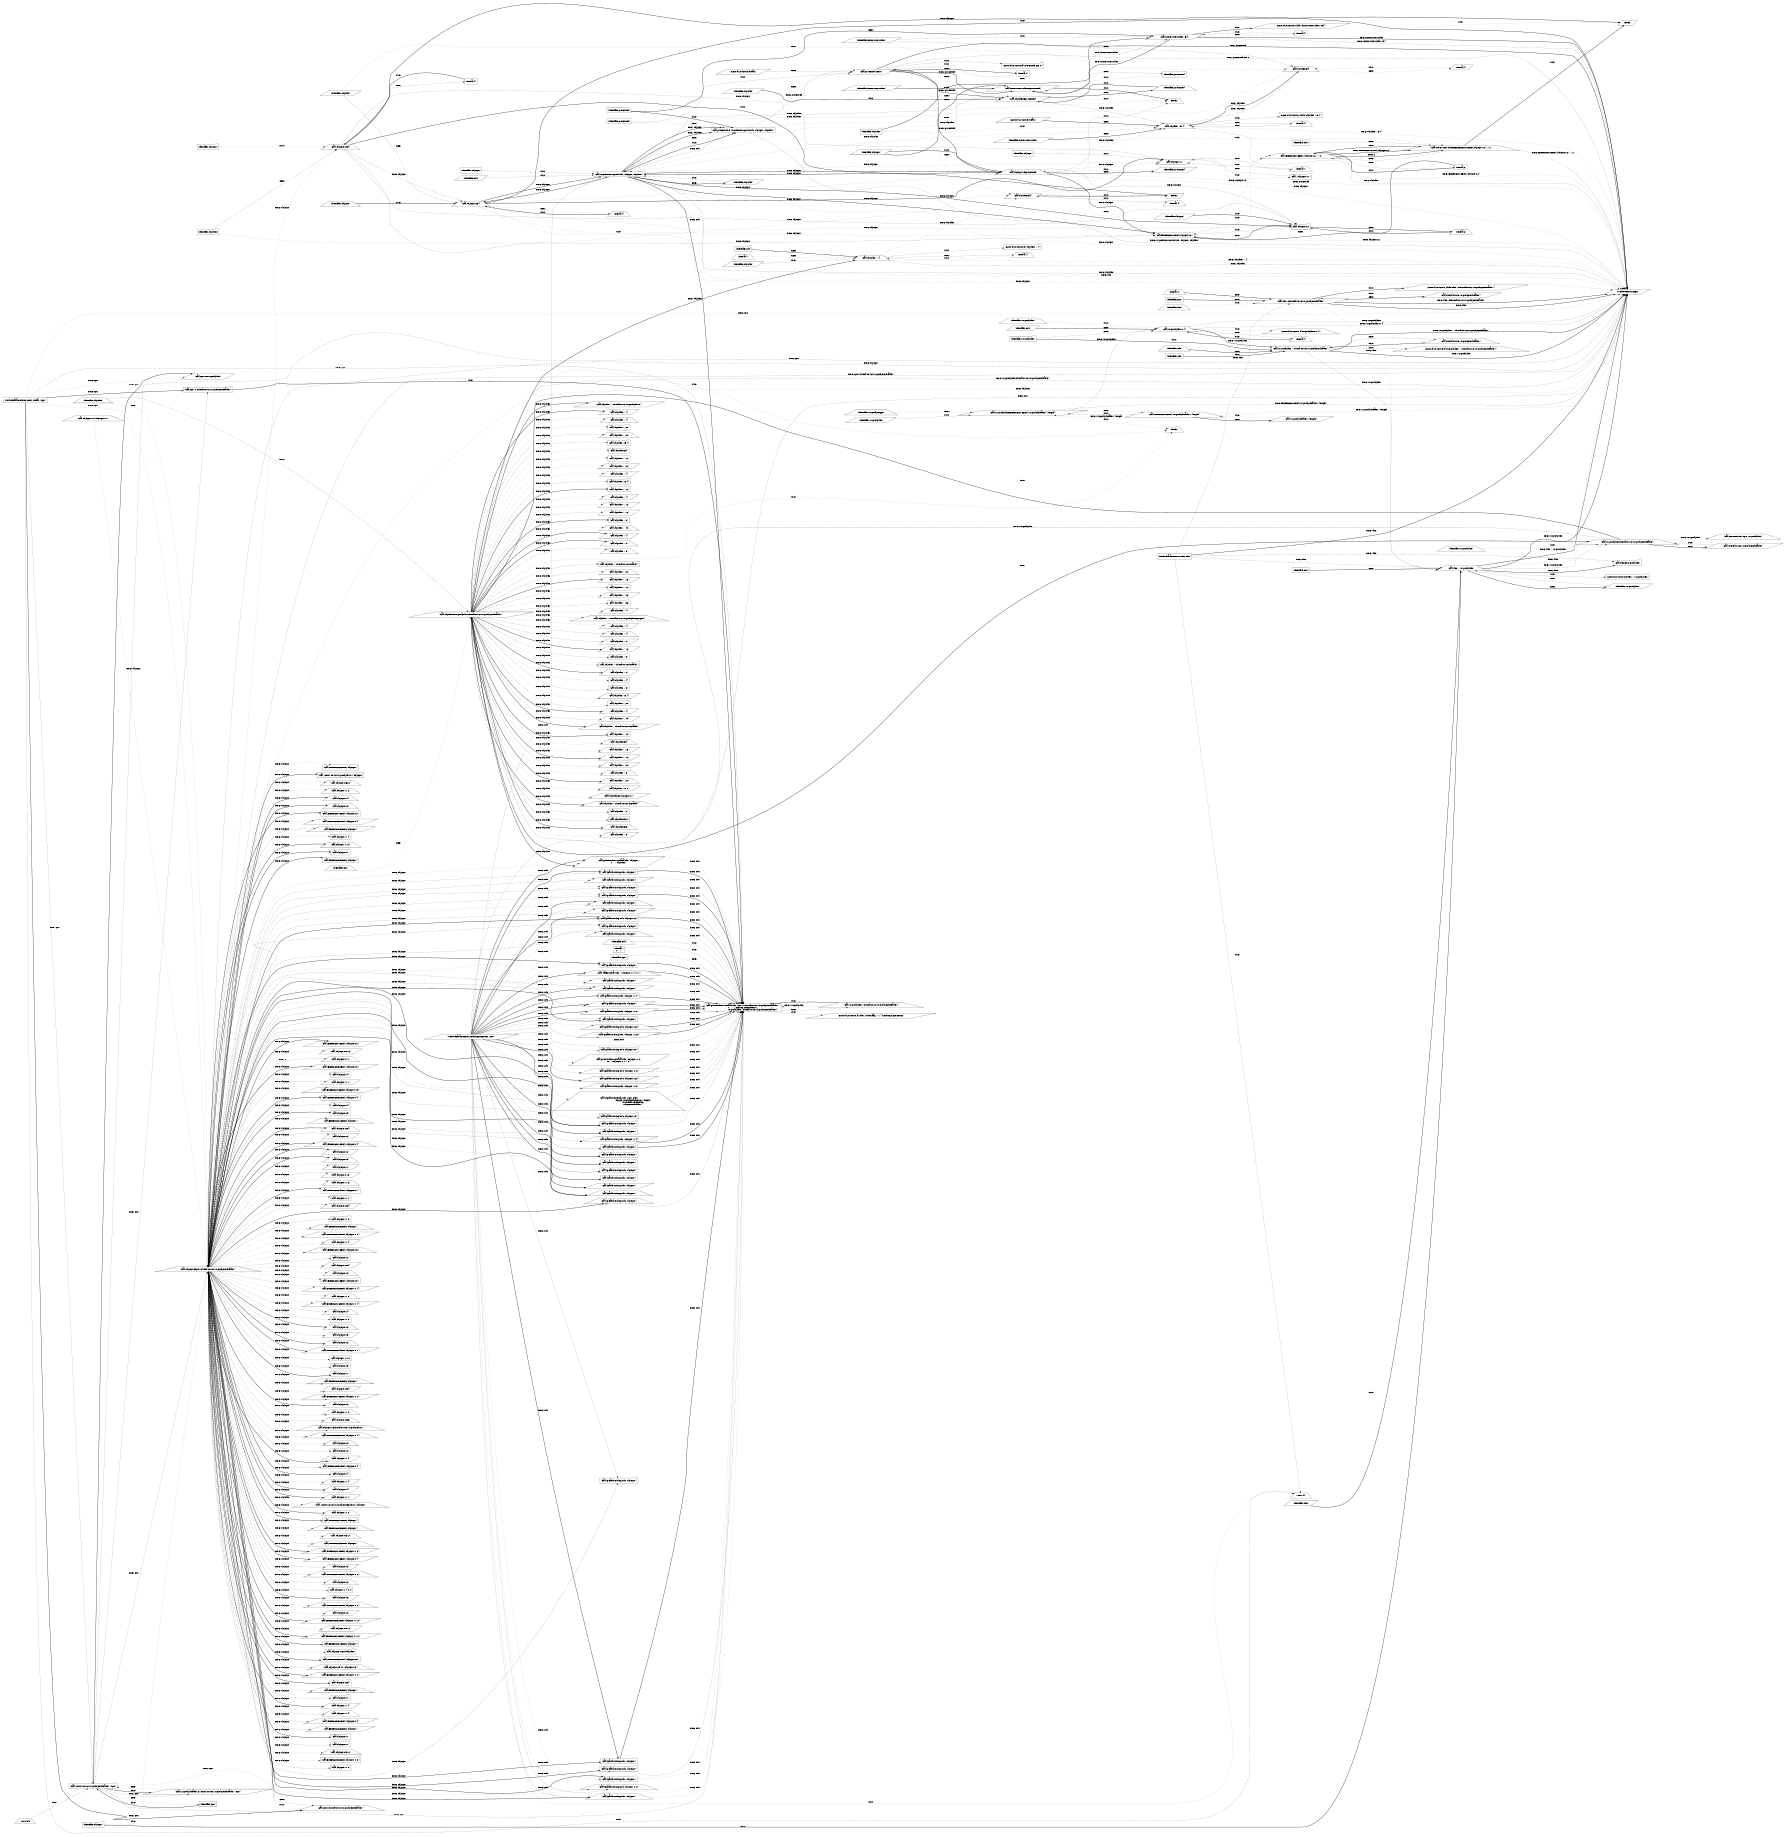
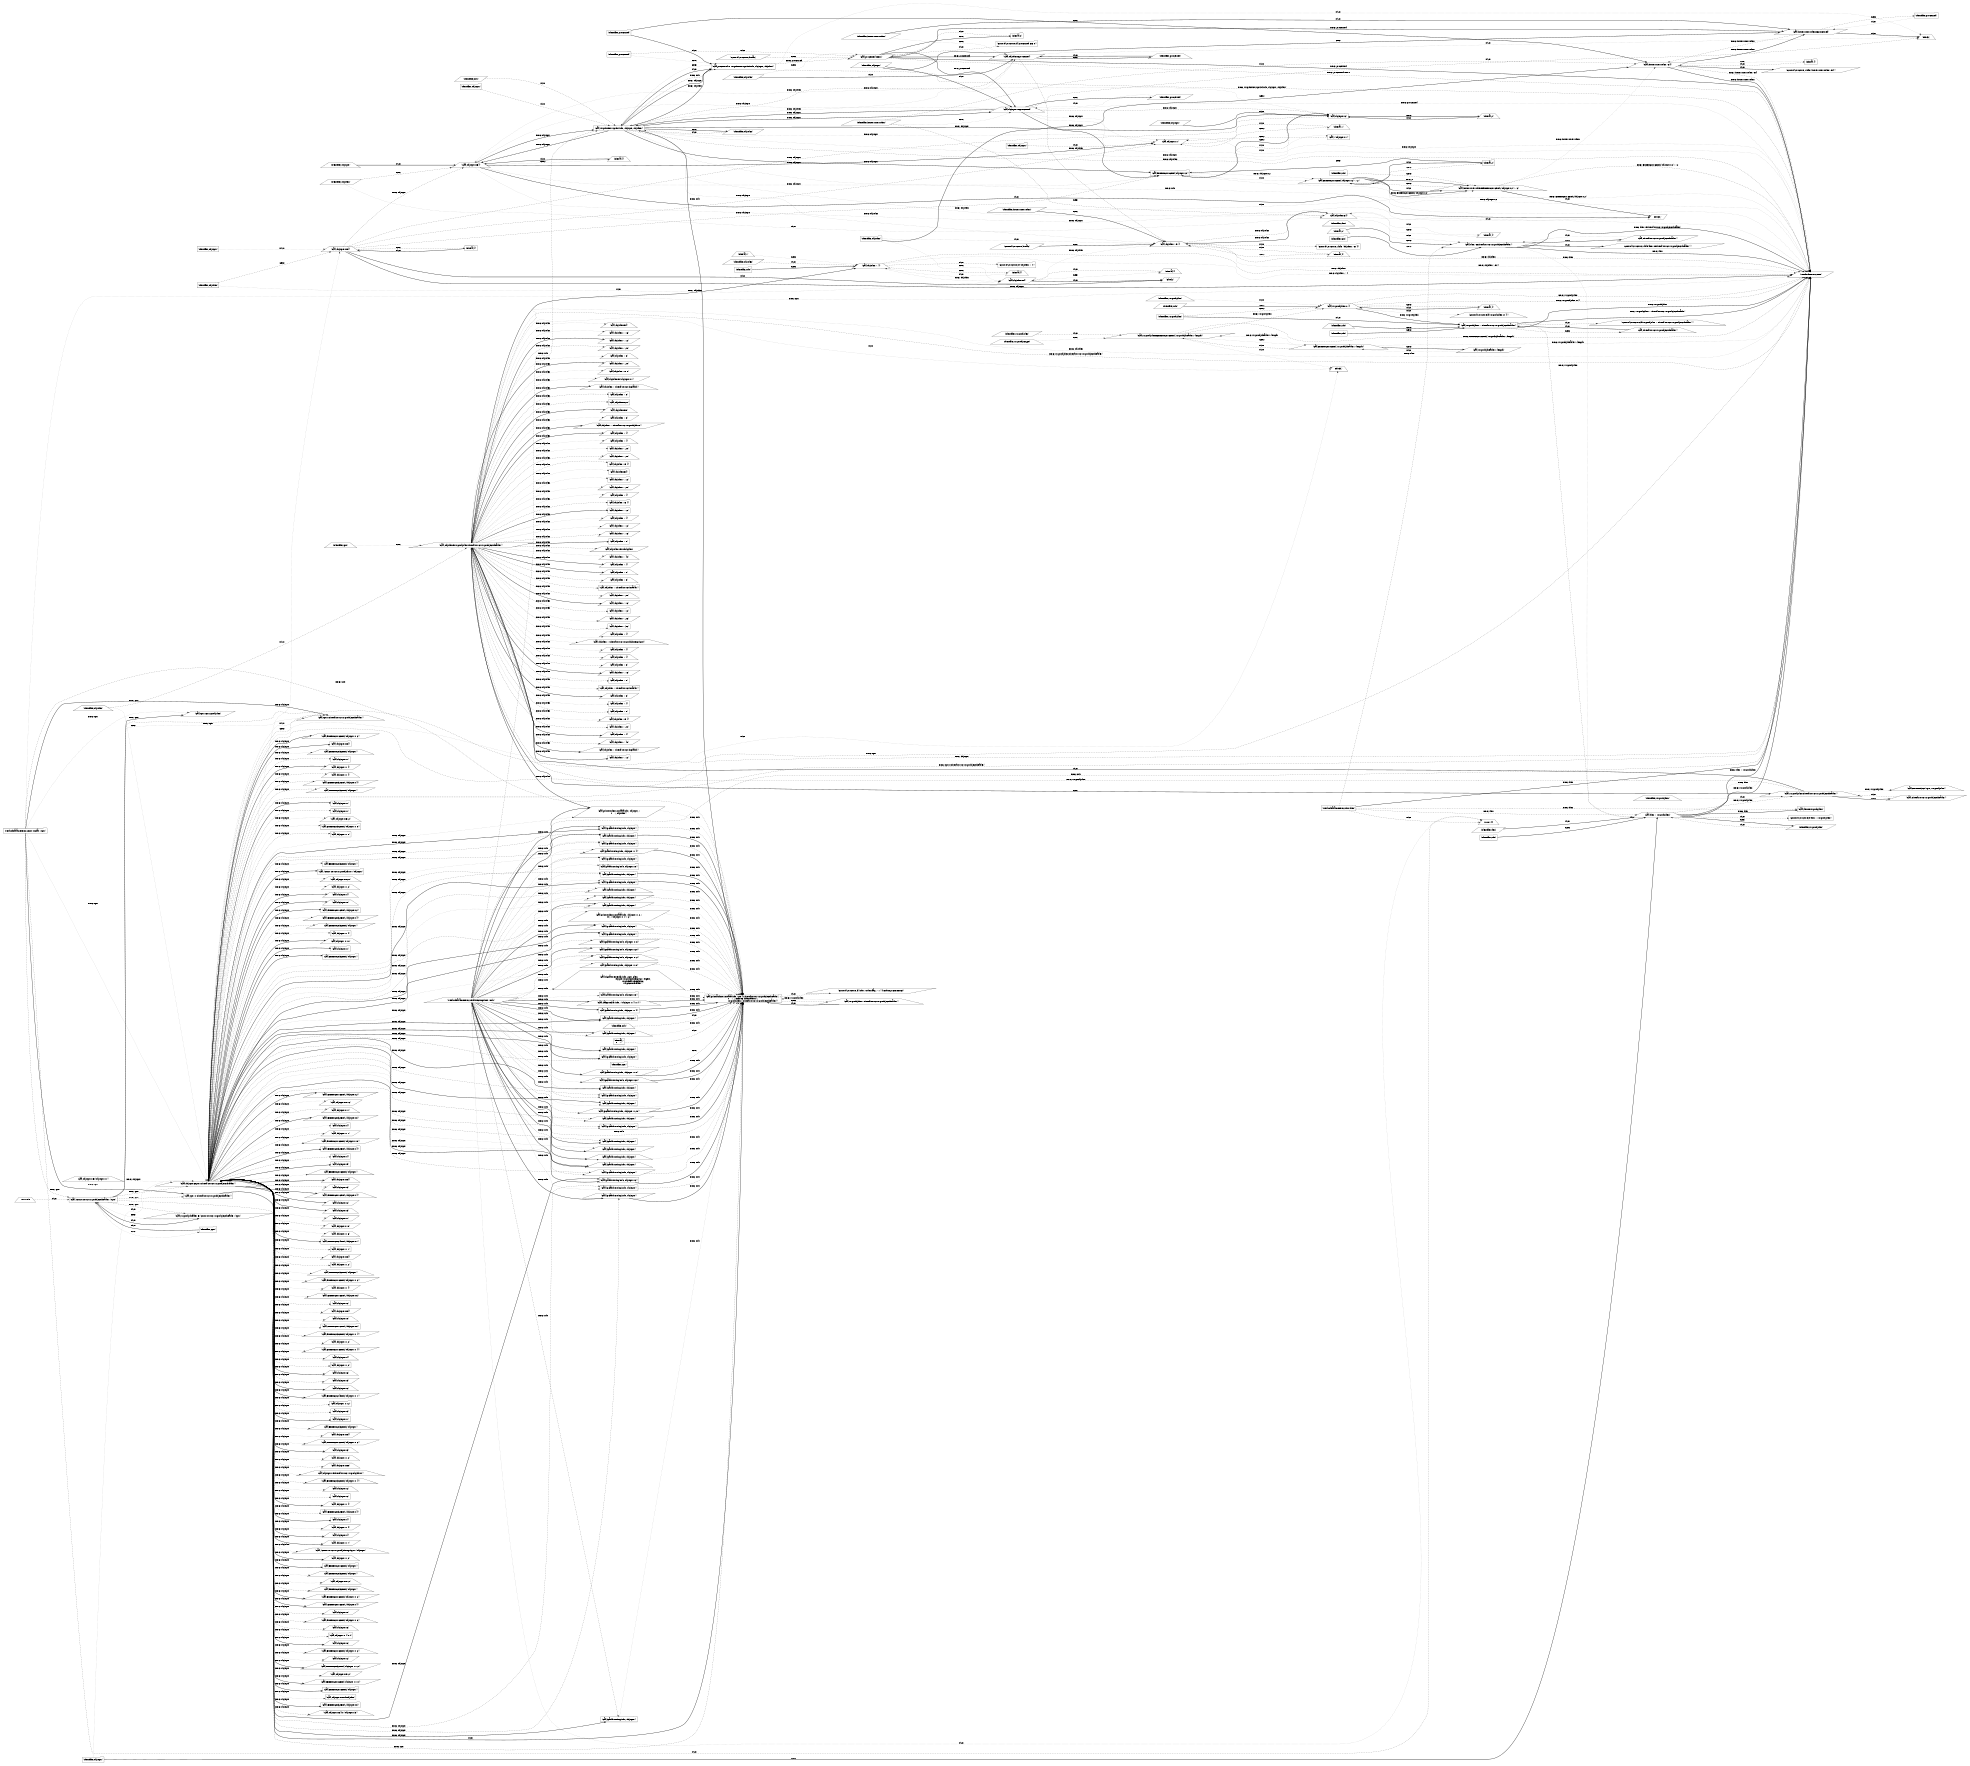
edge "(Call,intserv_serv_tlen=EXTRACT_16BITS(obj_tptr+2)<<2)" -> "(Call,intserv_serv_tlen>=4)": added, label "DDG: intserv_serv_tlen"
node "(Call,obj_tlen+=subobj_len)": added
edge "(Call,obj_tptr=tptr+sizeof(struct rsvp_object_header))" -> "(Call,obj_tptr+17)": label "DDG: 2" -> "DDG: obj_tptr"
